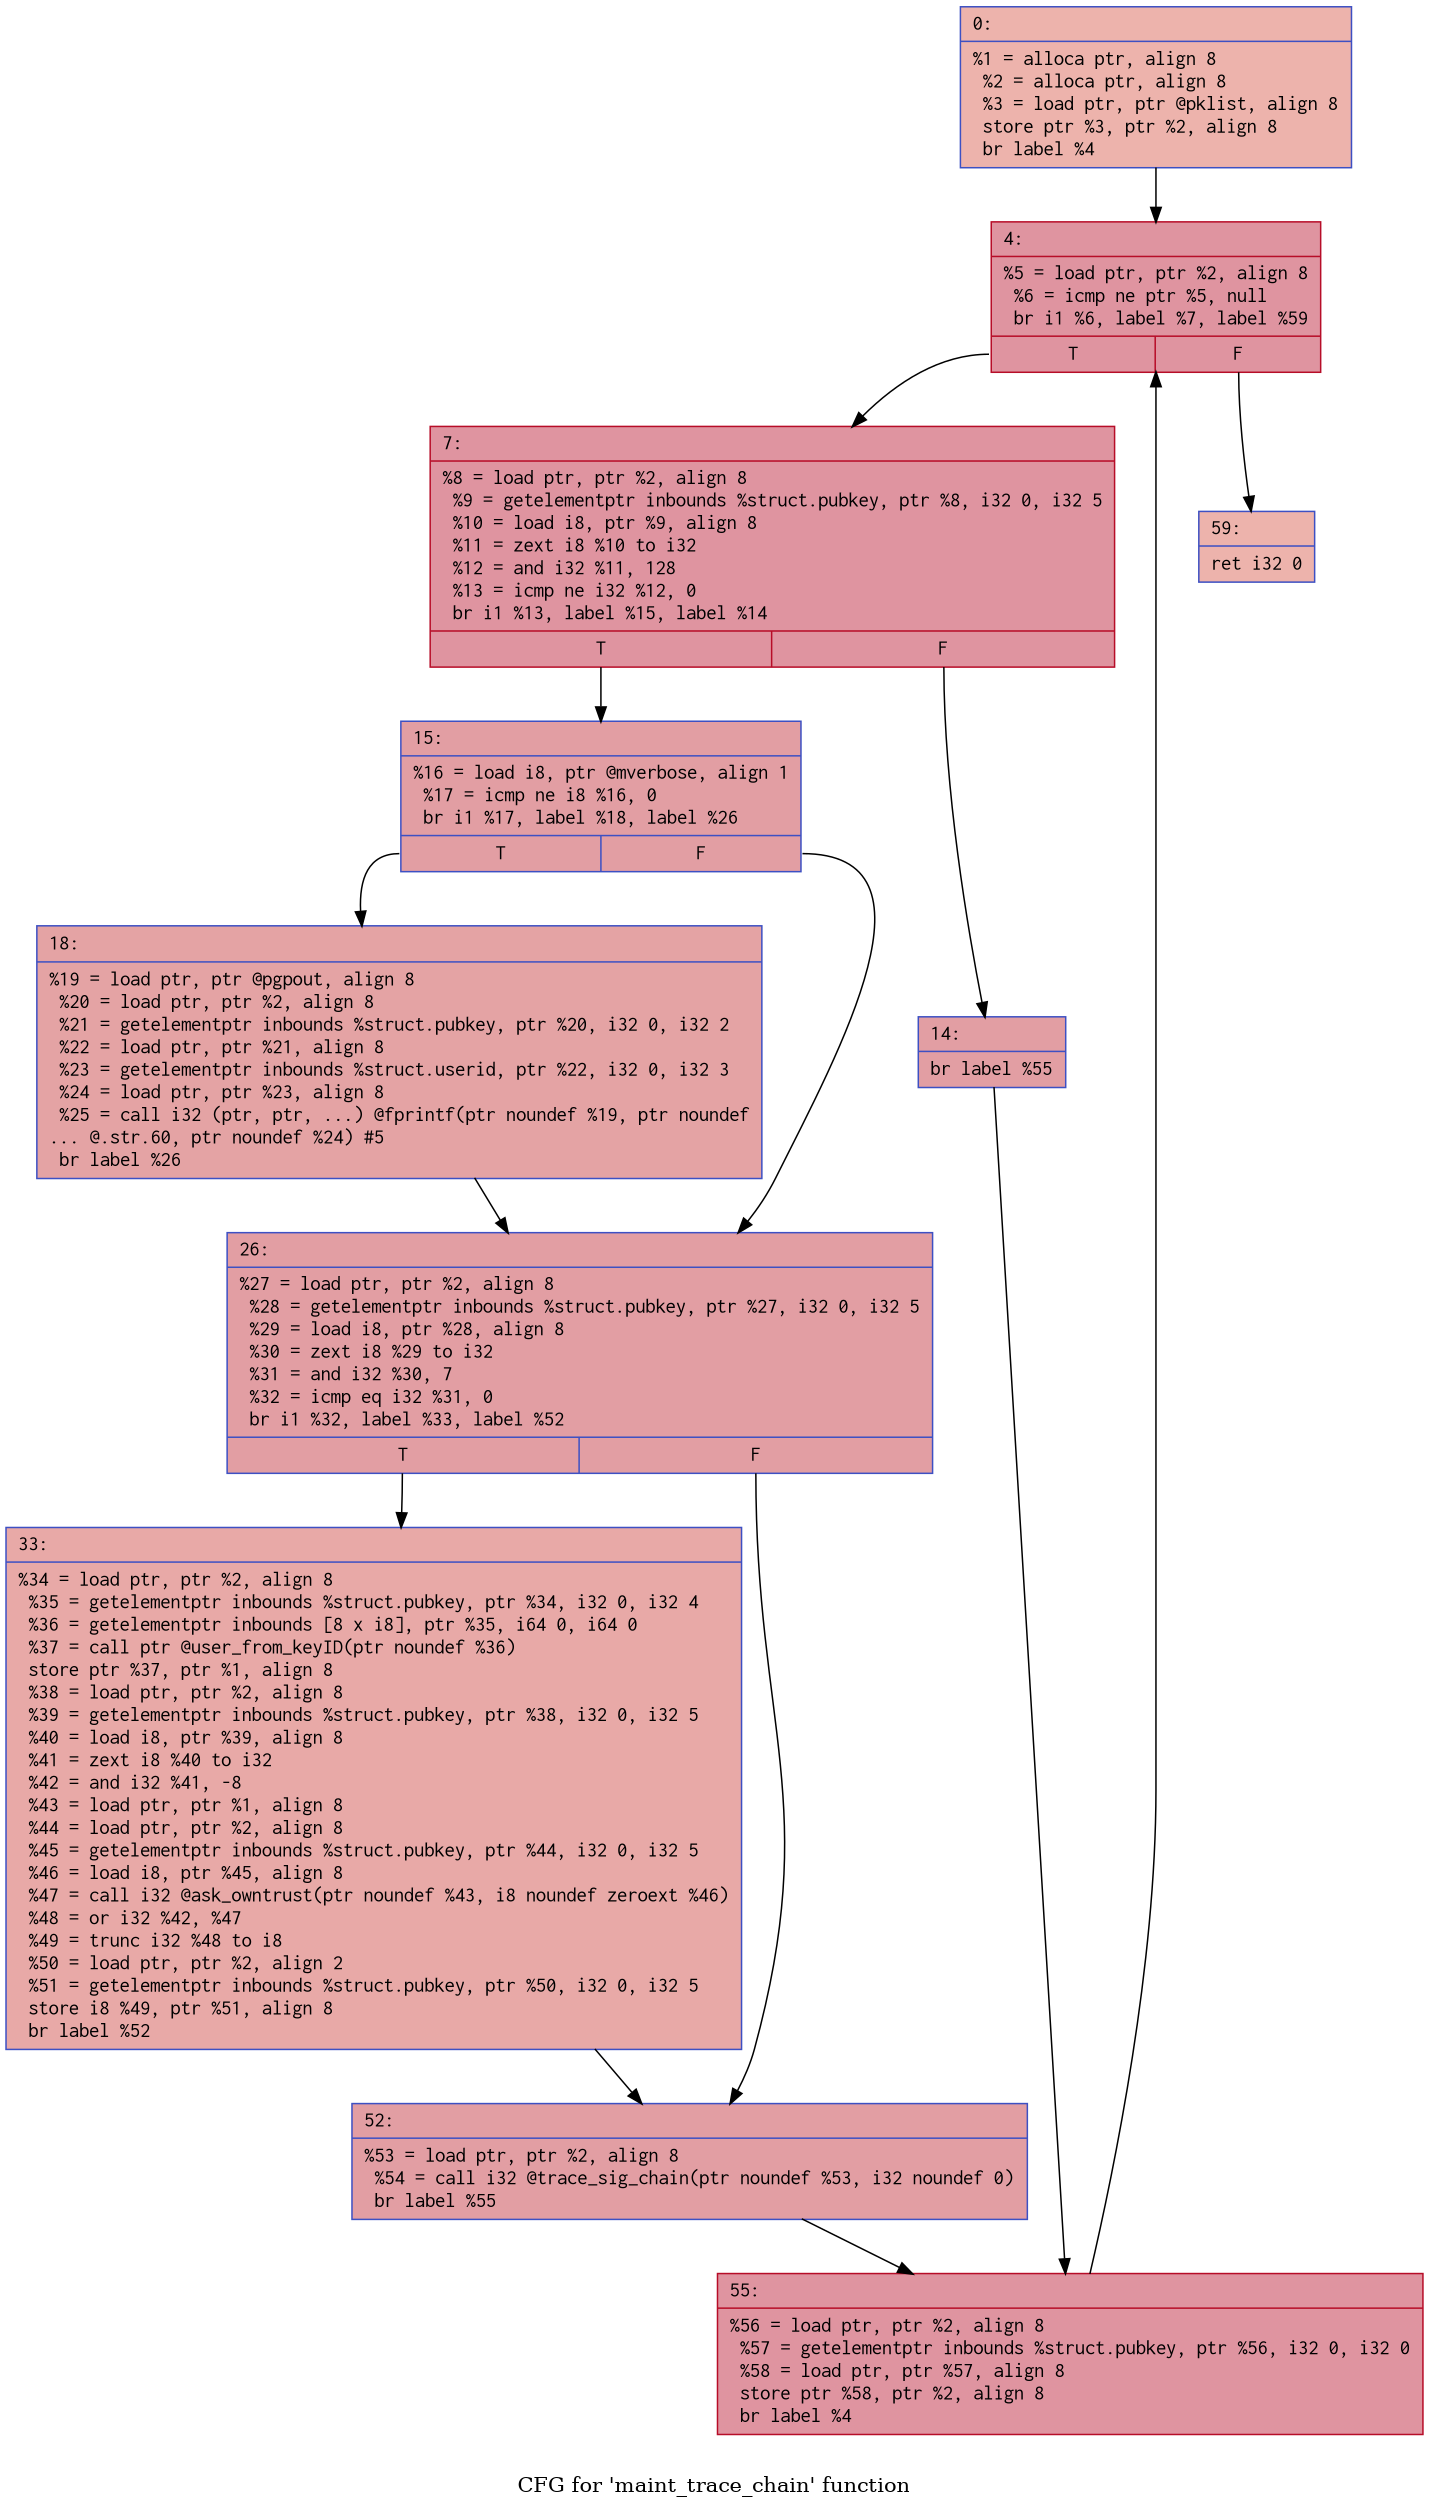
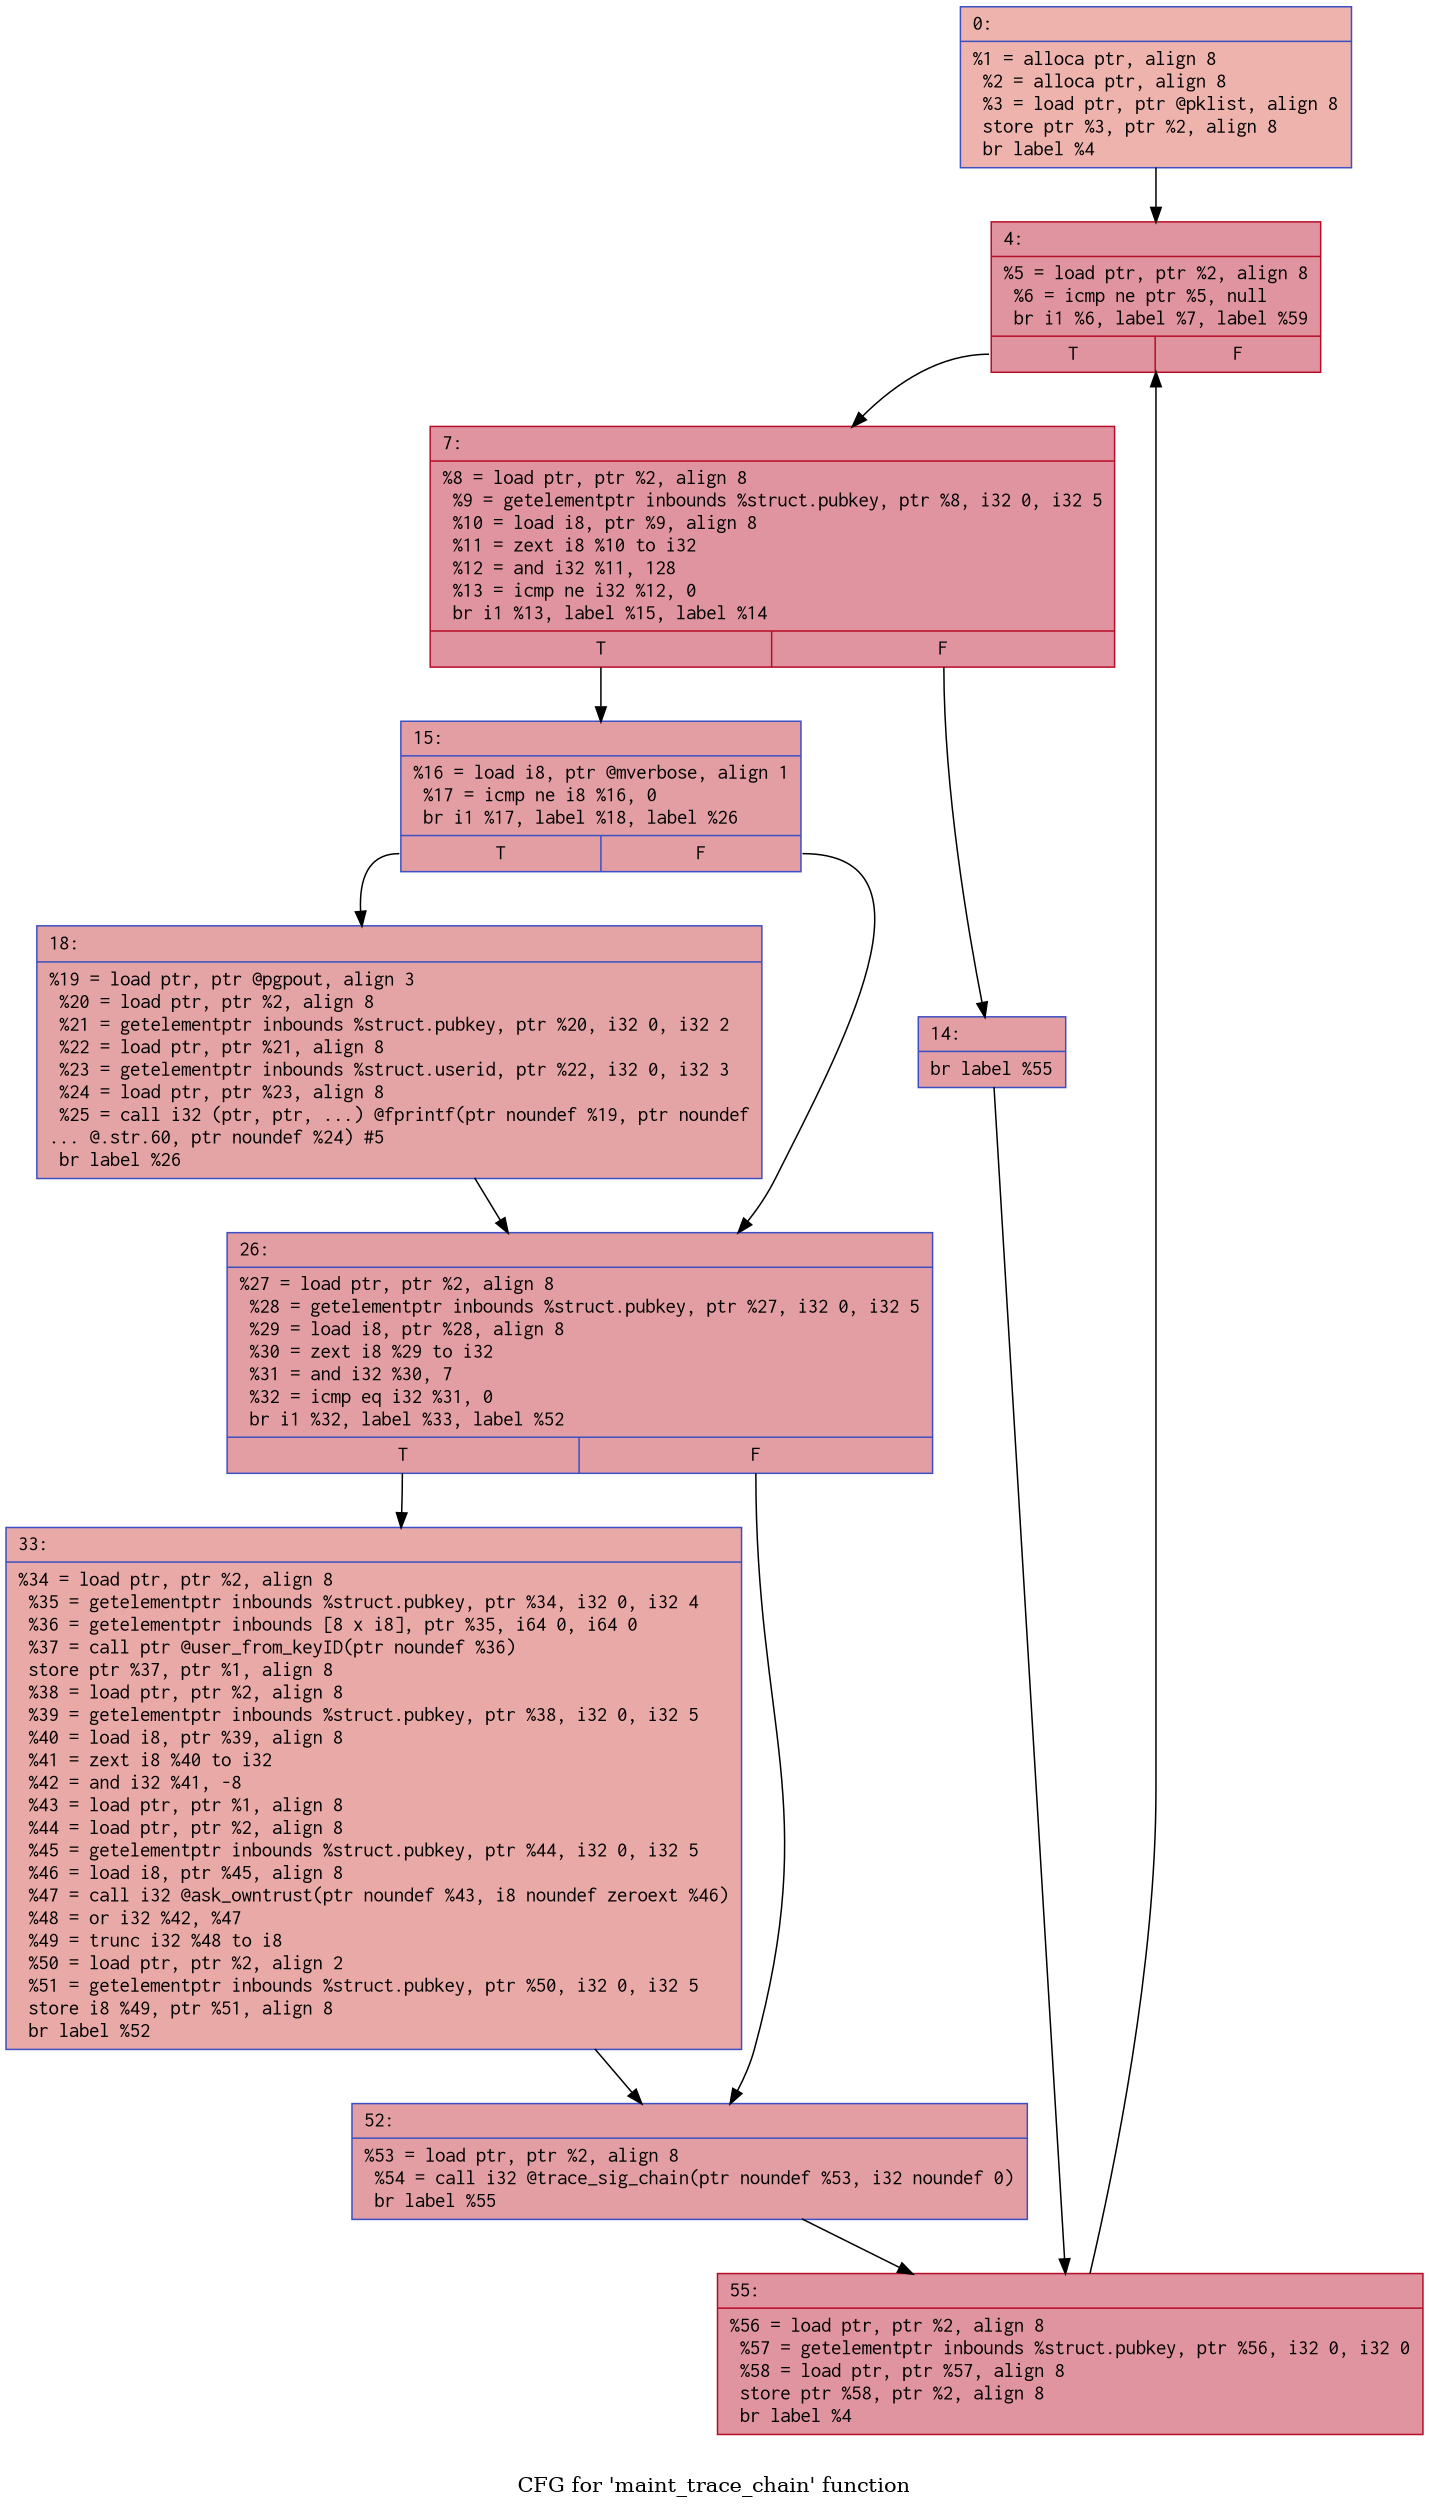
node "59:": removed
node "18:": text "%19 = load ptr, ptr @pgpout, align 8" -> "%19 = load ptr, ptr @pgpout, align 3"
